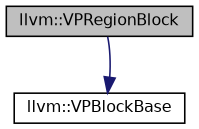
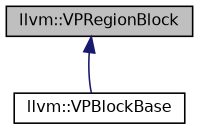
edge "llvm::VPRegionBlock" -> "llvm::VPBlockBase": reversed
